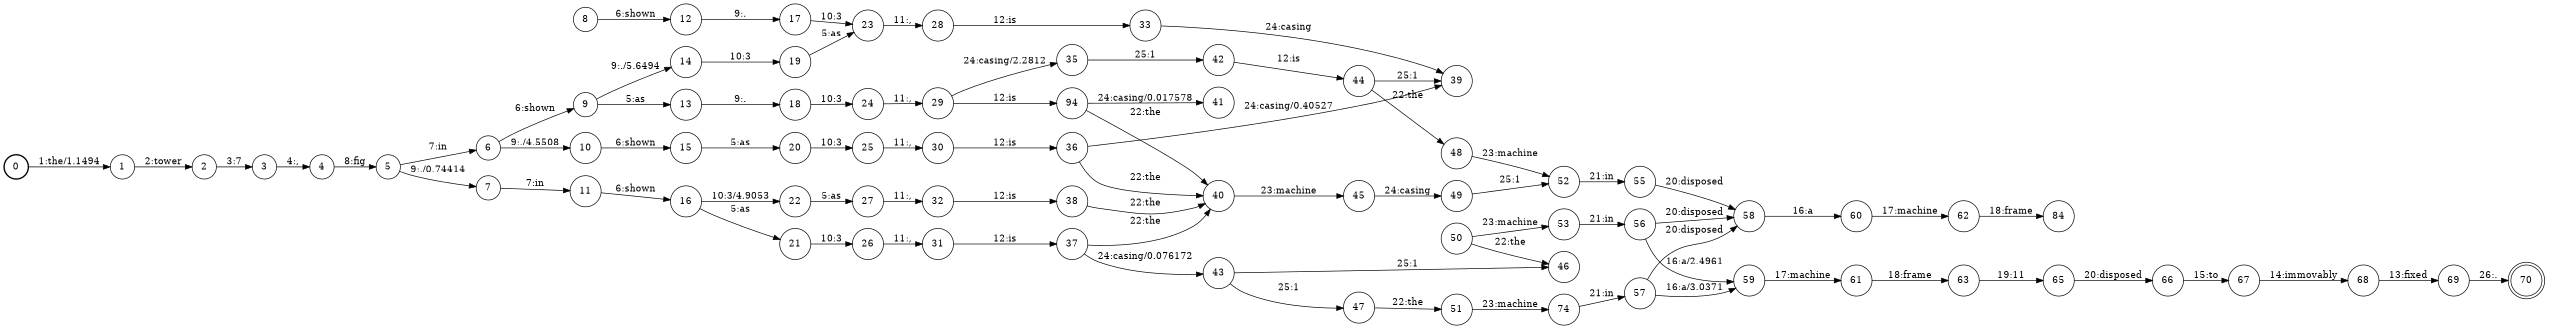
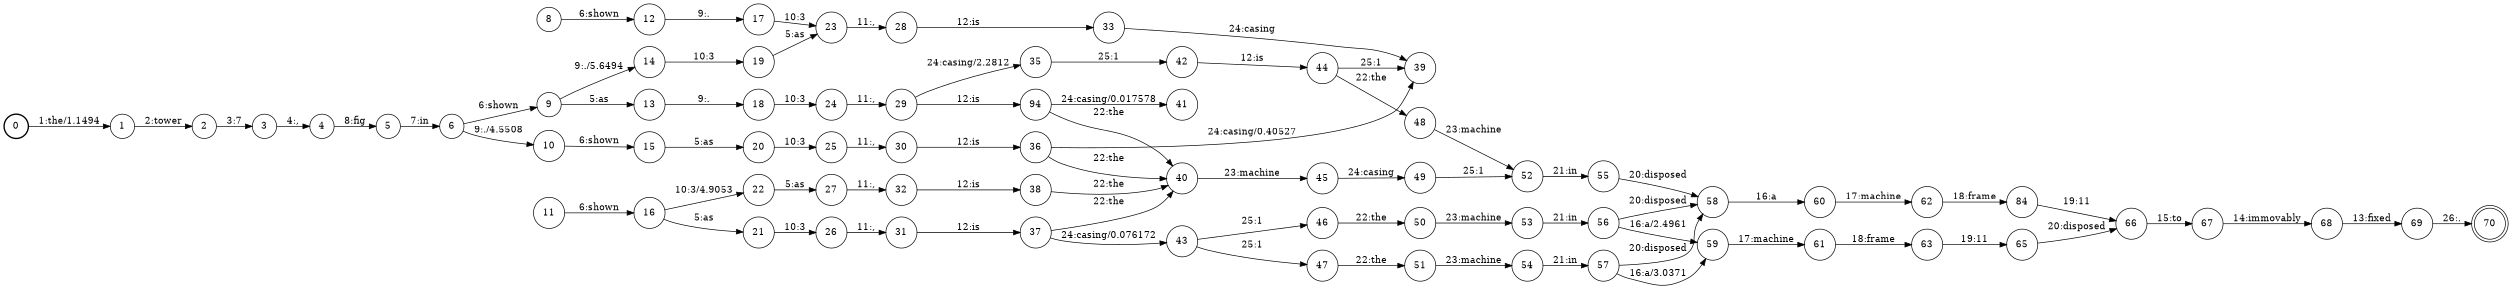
node "7": removed
edge "84" -> "66": added, label "19:11"
edge "50" -> "46": reversed
node "74": label "74" -> "54"
